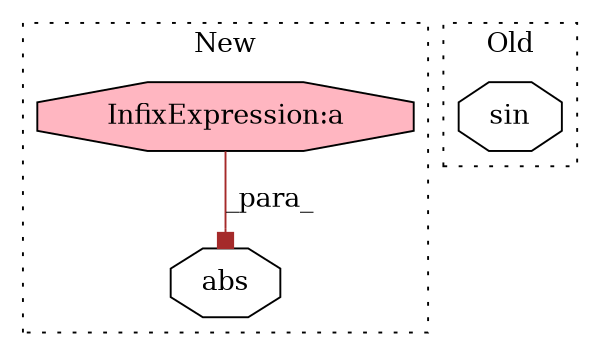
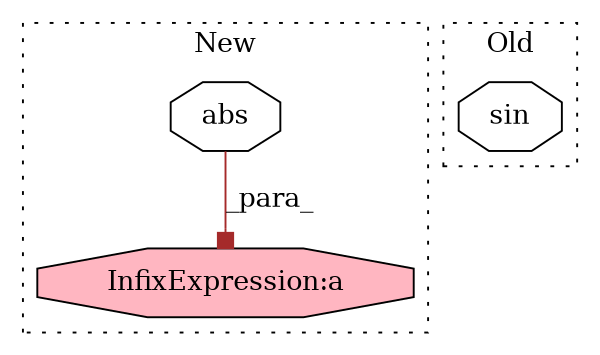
edge "InfixExpression:a" -> "abs": reversed
